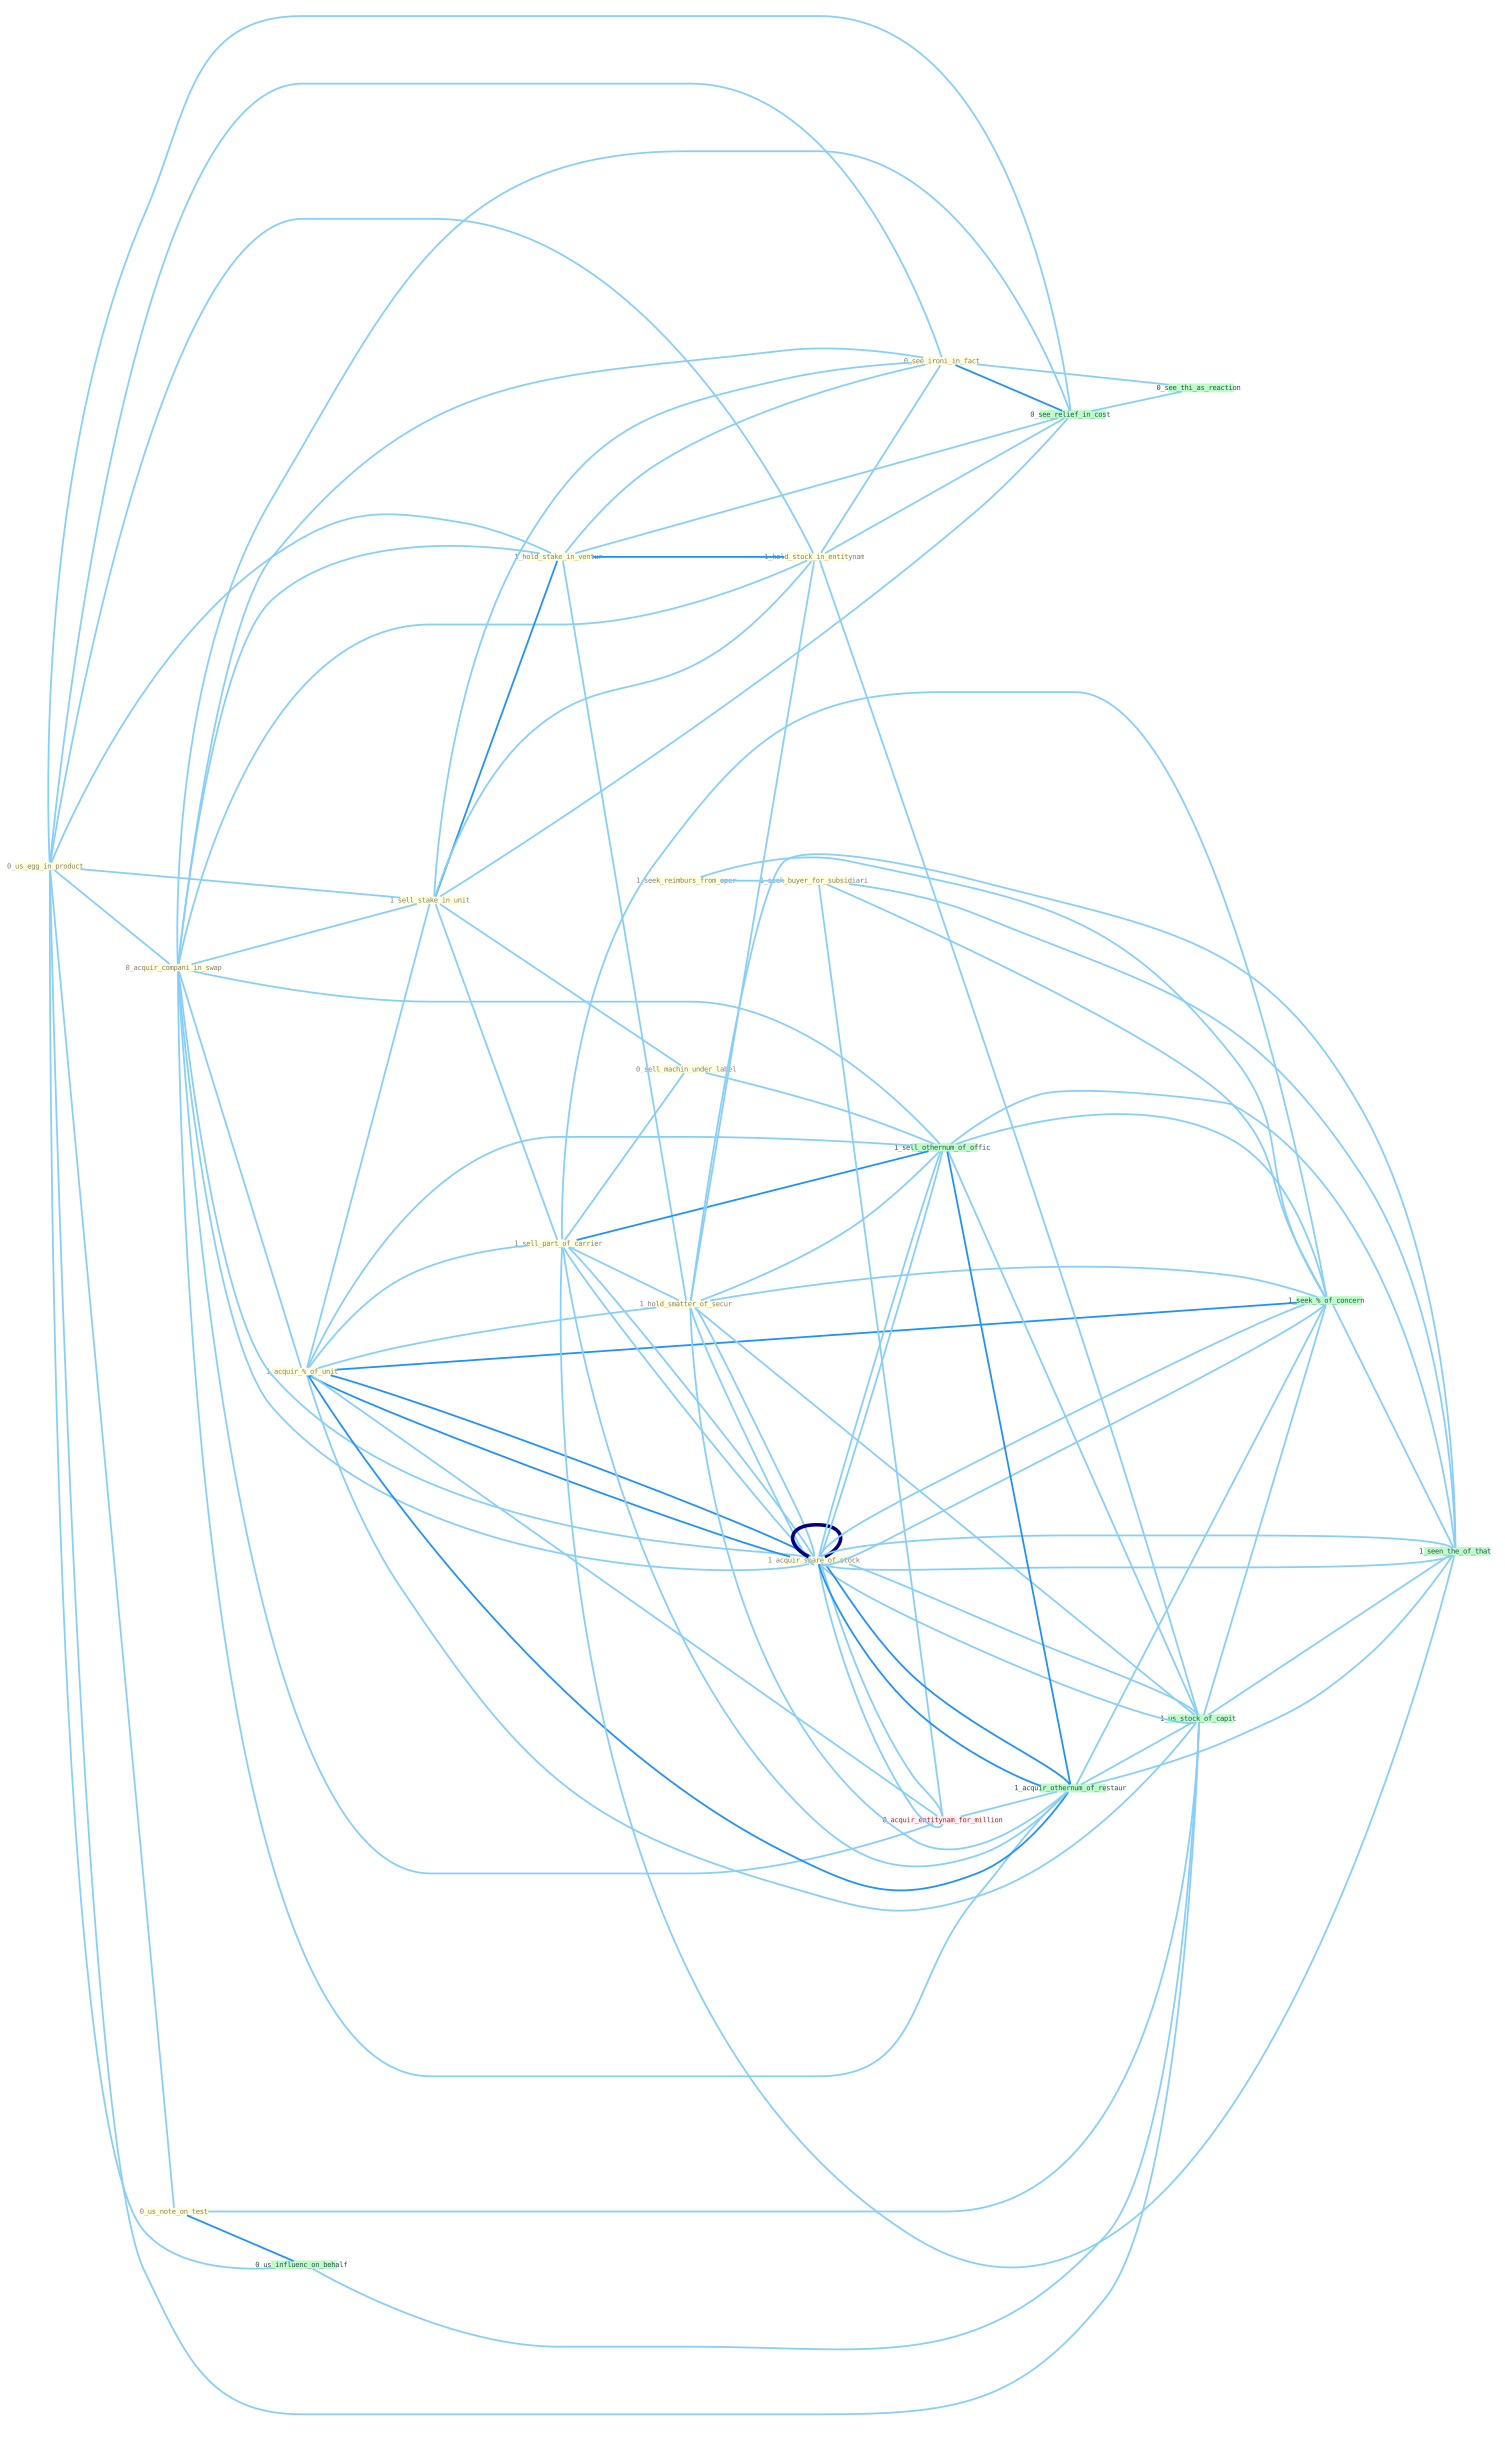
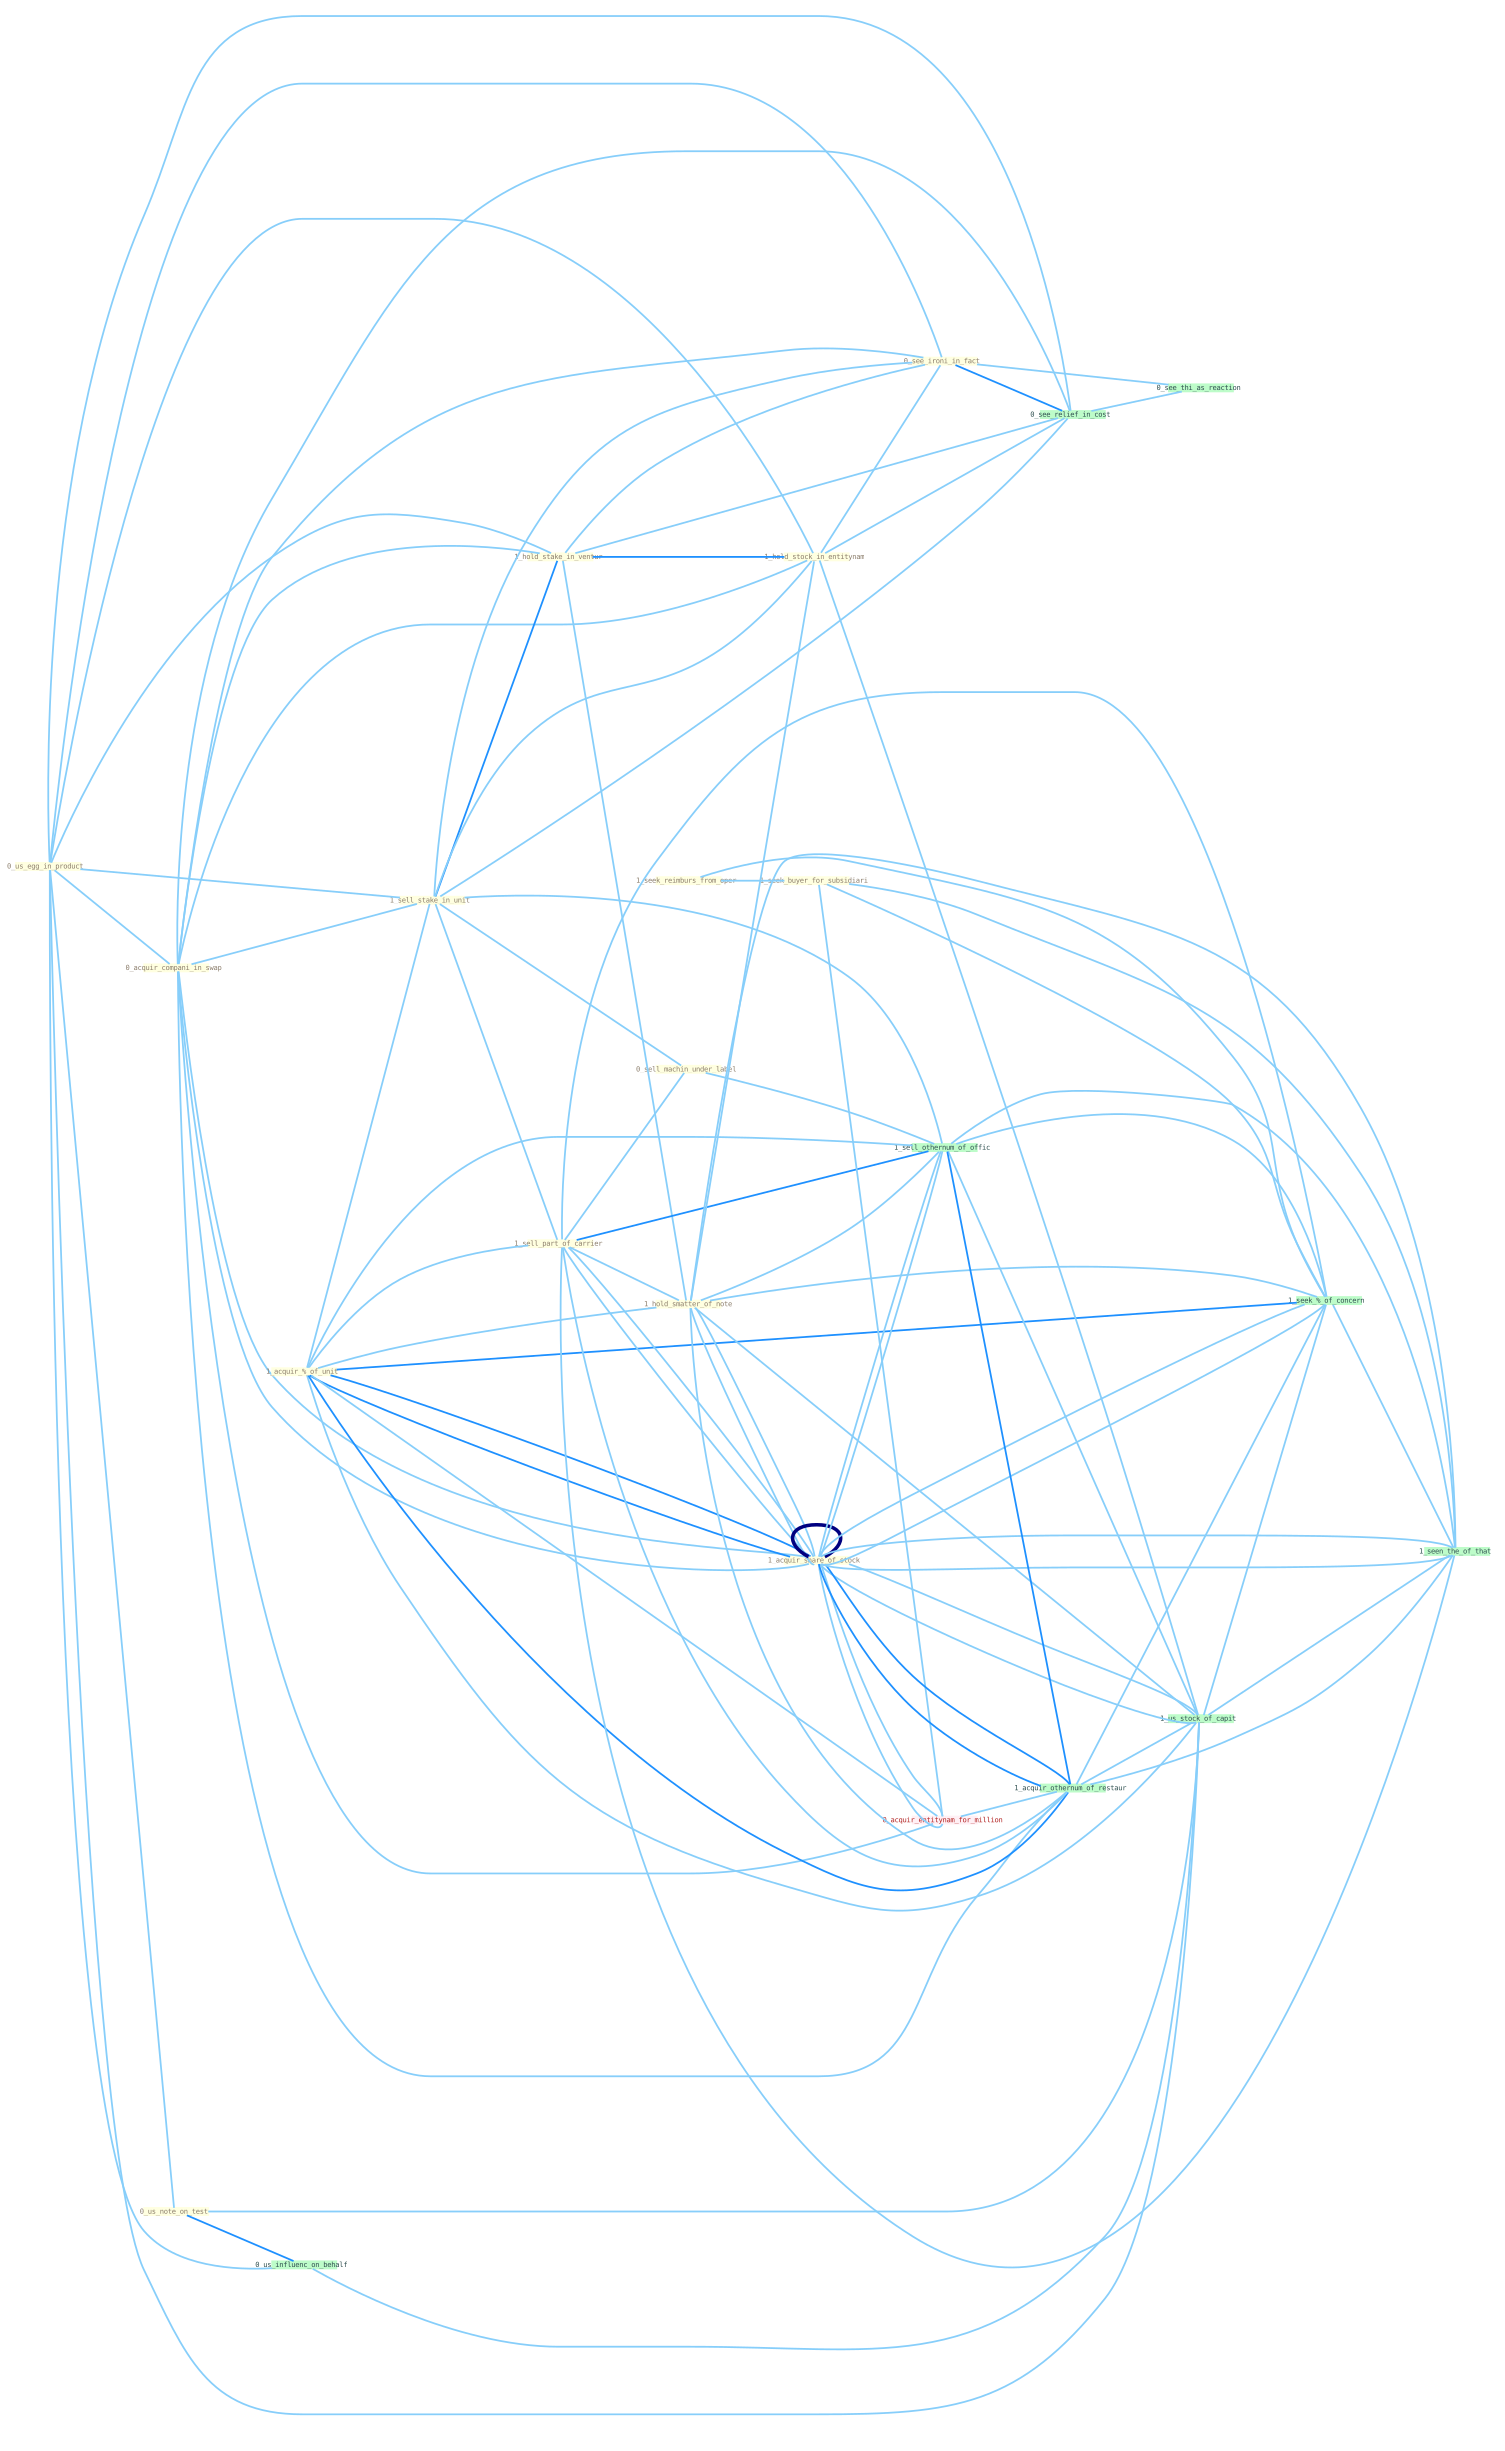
edge "0_acquir_compani_in_swap" -- "1_sell_othernum_of_offic": now "1_sell_stake_in_unit" -- "1_sell_othernum_of_offic"
edge "0_acquir_compani_in_swap" -- "1_acquir_%_of_unit": removed
node "1_hold_smatter_of_secur": label "1_hold_smatter_of_secur" -> "1_hold_smatter_of_note"
